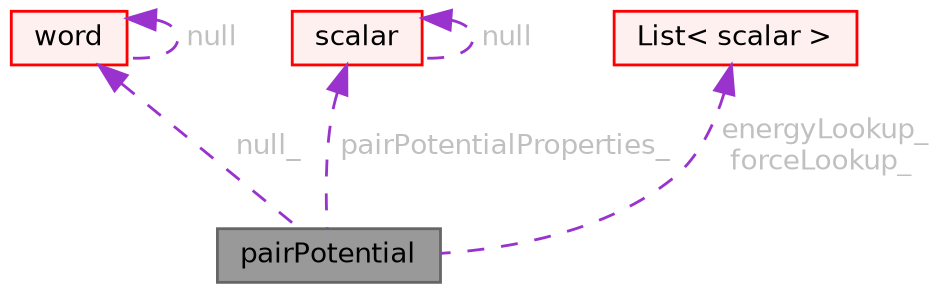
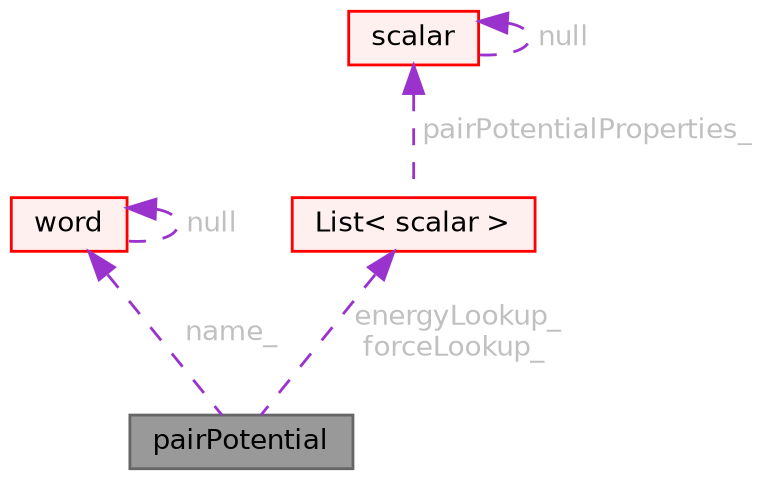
edge "pairPotential" -> "word": label " null_" -> " name_"
edge "pairPotential" -> "scalar": now "List< scalar >" -> "scalar"
